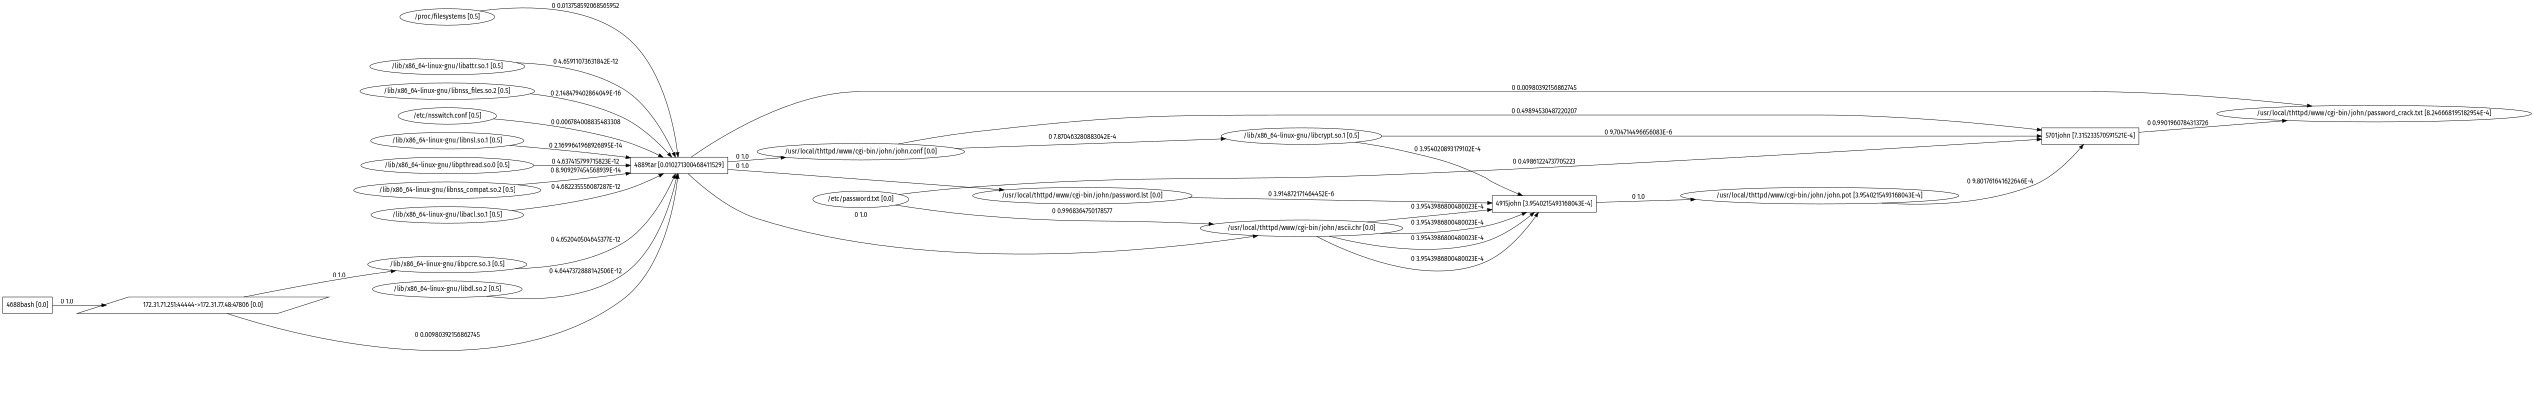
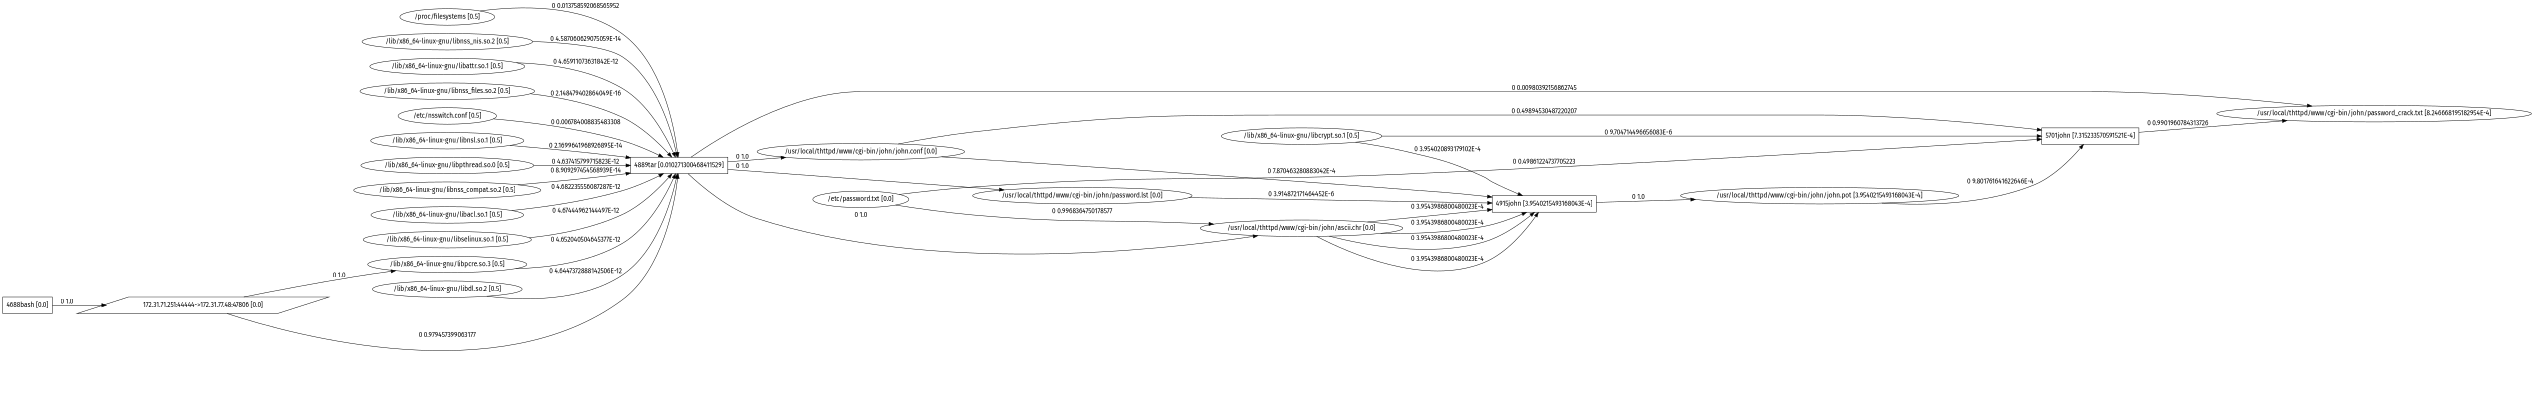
node "/lib/x86_64-linux-gnu/libnss_nis.so.2 [0.5]": added
edge "/usr/local/thttpd/www/cgi-bin/john/john.conf [0.0]" -> "/lib/x86_64-linux-gnu/libcrypt.so.1 [0.5]": now "/usr/local/thttpd/www/cgi-bin/john/john.conf [0.0]" -> "4915john [3.9540215493168043E-4]"
node "/lib/x86_64-linux-gnu/libselinux.so.1 [0.5]": added
edge "172.31.71.251:44444->172.31.77.48:47806 [0.0]" -> "4889tar [0.010271300468411529]": label "0 0.00980392156862745" -> "0 0.979457399063177"
